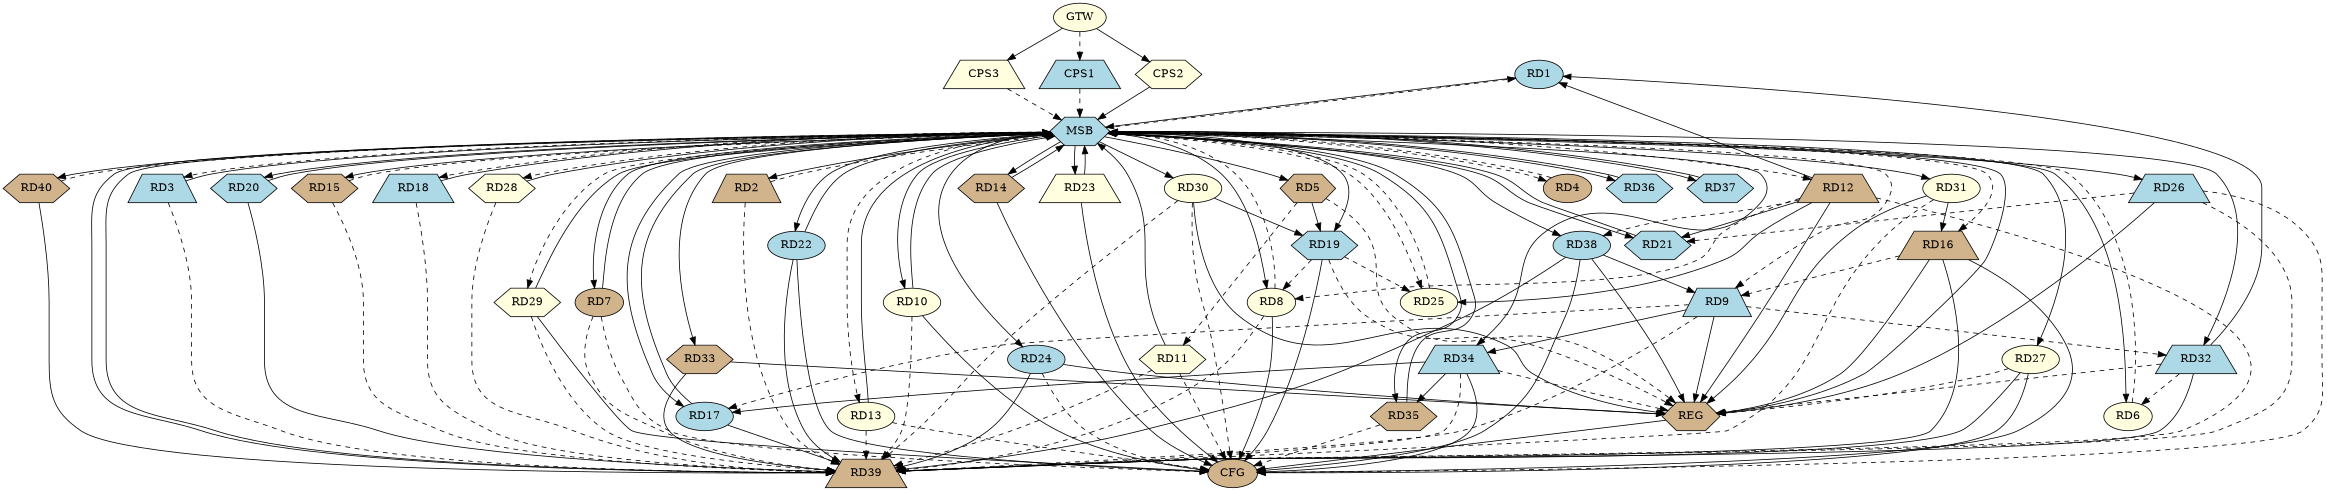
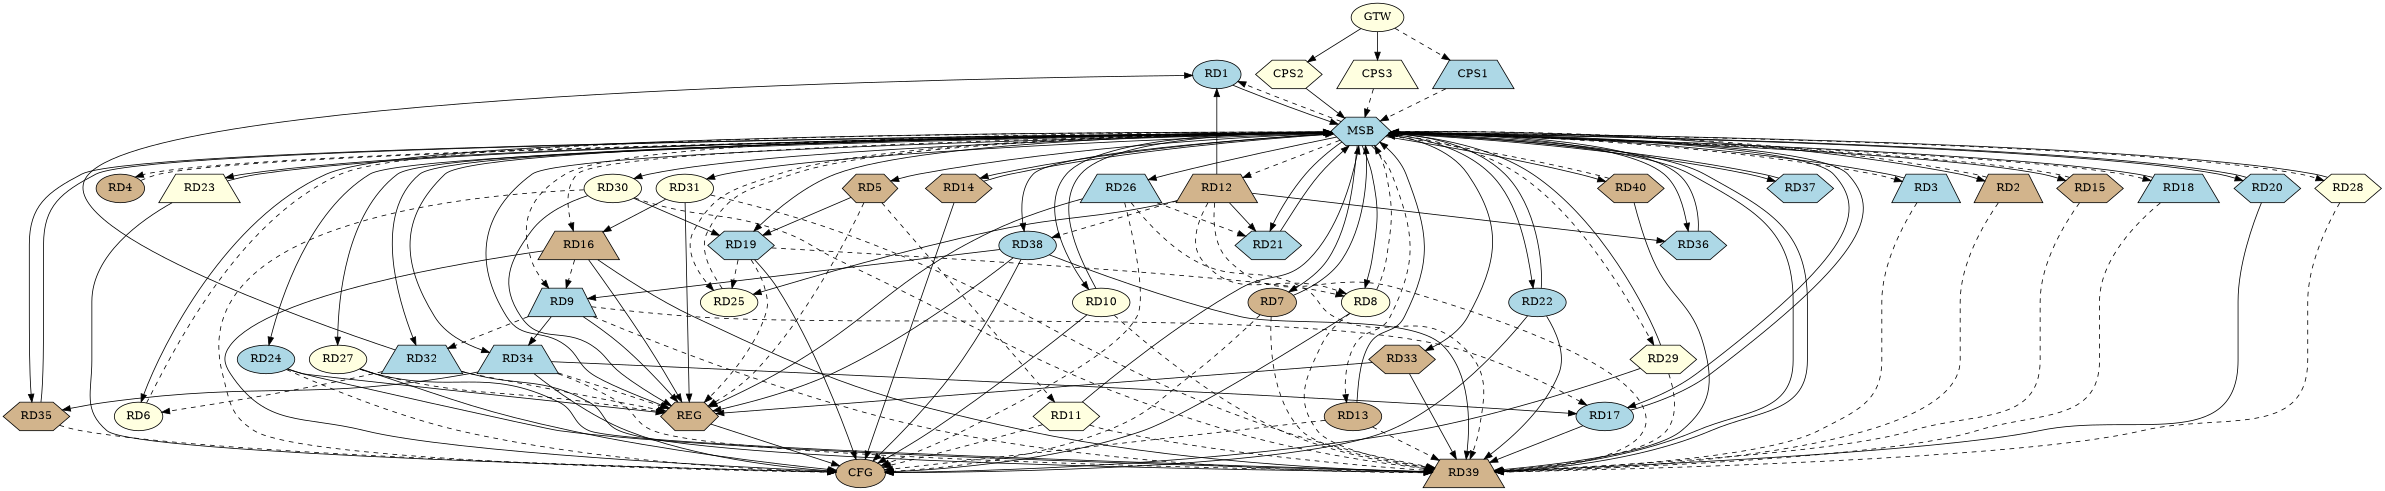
edge "RD12" -> "REG": now "RD12" -> "RD36"
node "RD13": fillcolor lightyellow -> tan
